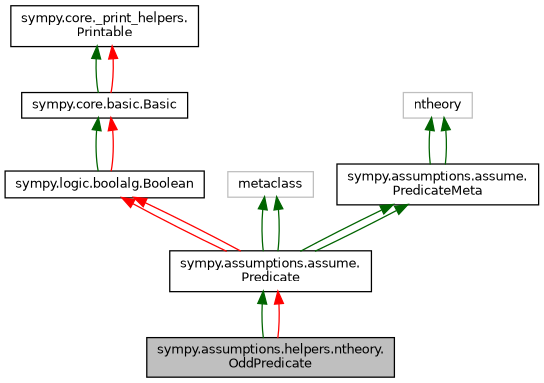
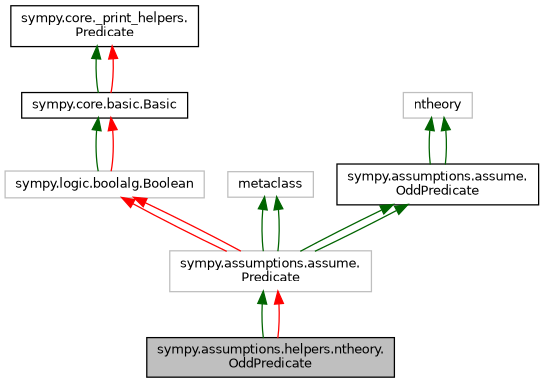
node "sympy.core._print_helpers. Printable": label "sympy.core._print_helpers. Printable" -> "sympy.core._print_helpers. Predicate"
node "sympy.logic.boolalg.Boolean": color black -> grey75
node "sympy.assumptions.assume. PredicateMeta": label "sympy.assumptions.assume. PredicateMeta" -> "sympy.assumptions.assume. OddPredicate"
node "sympy.assumptions.assume. Predicate": color black -> grey75
